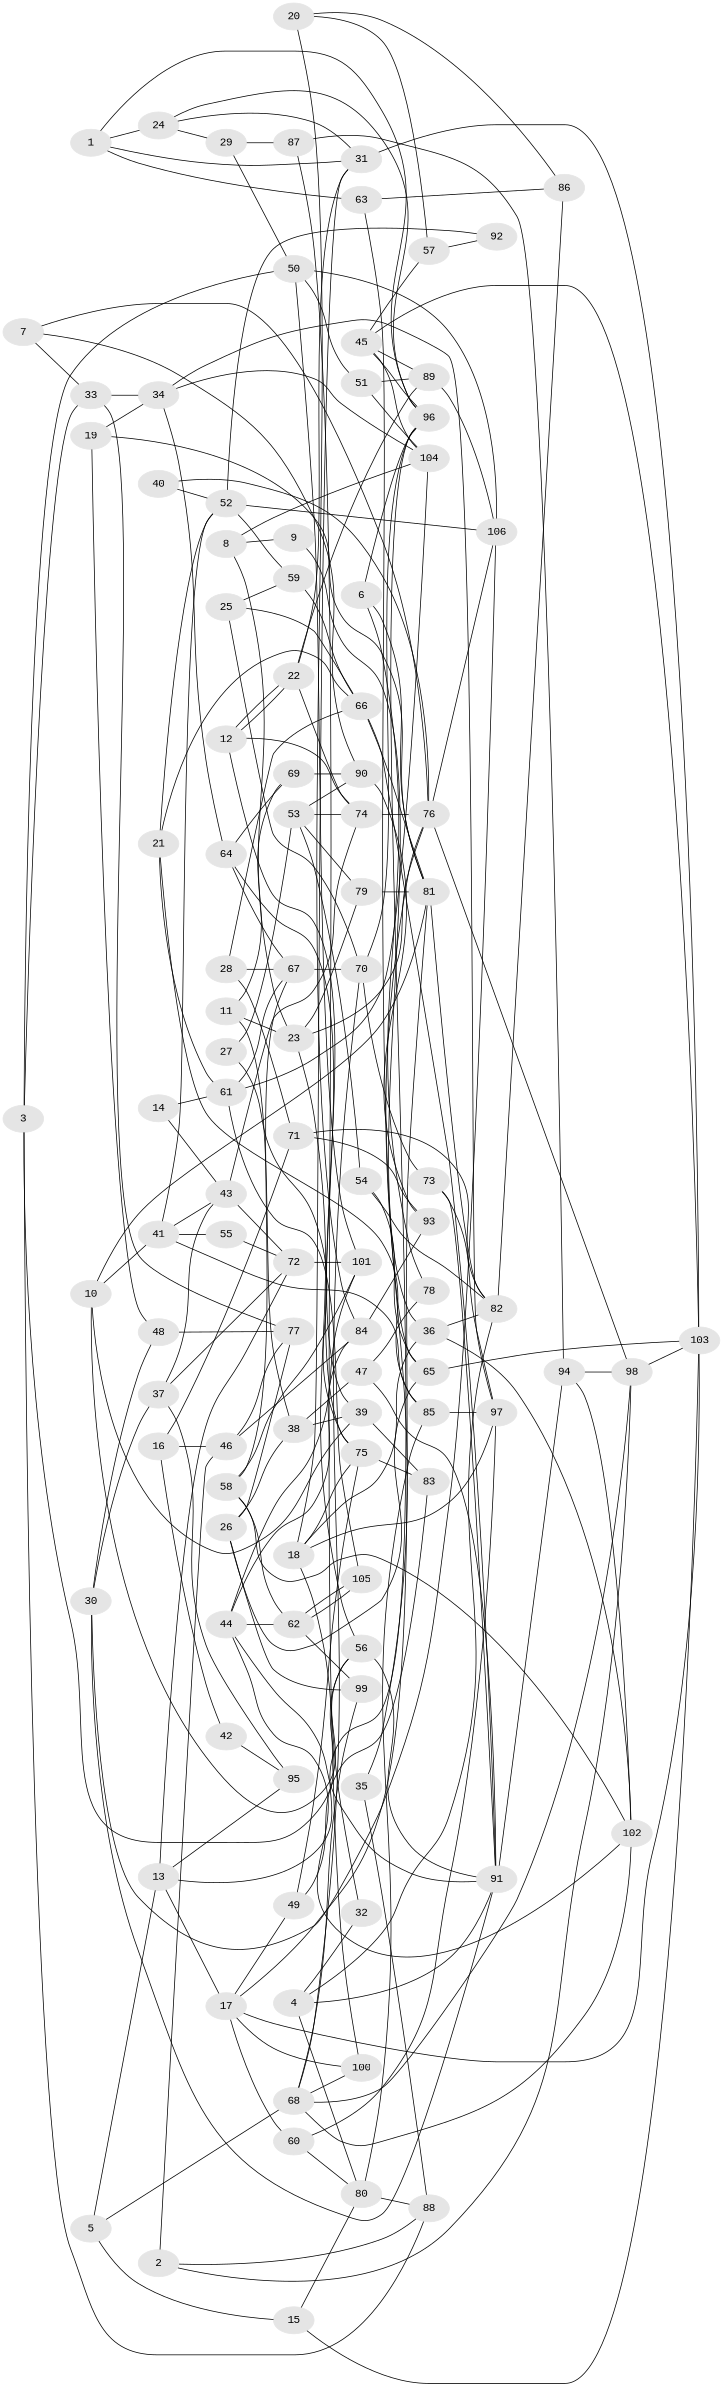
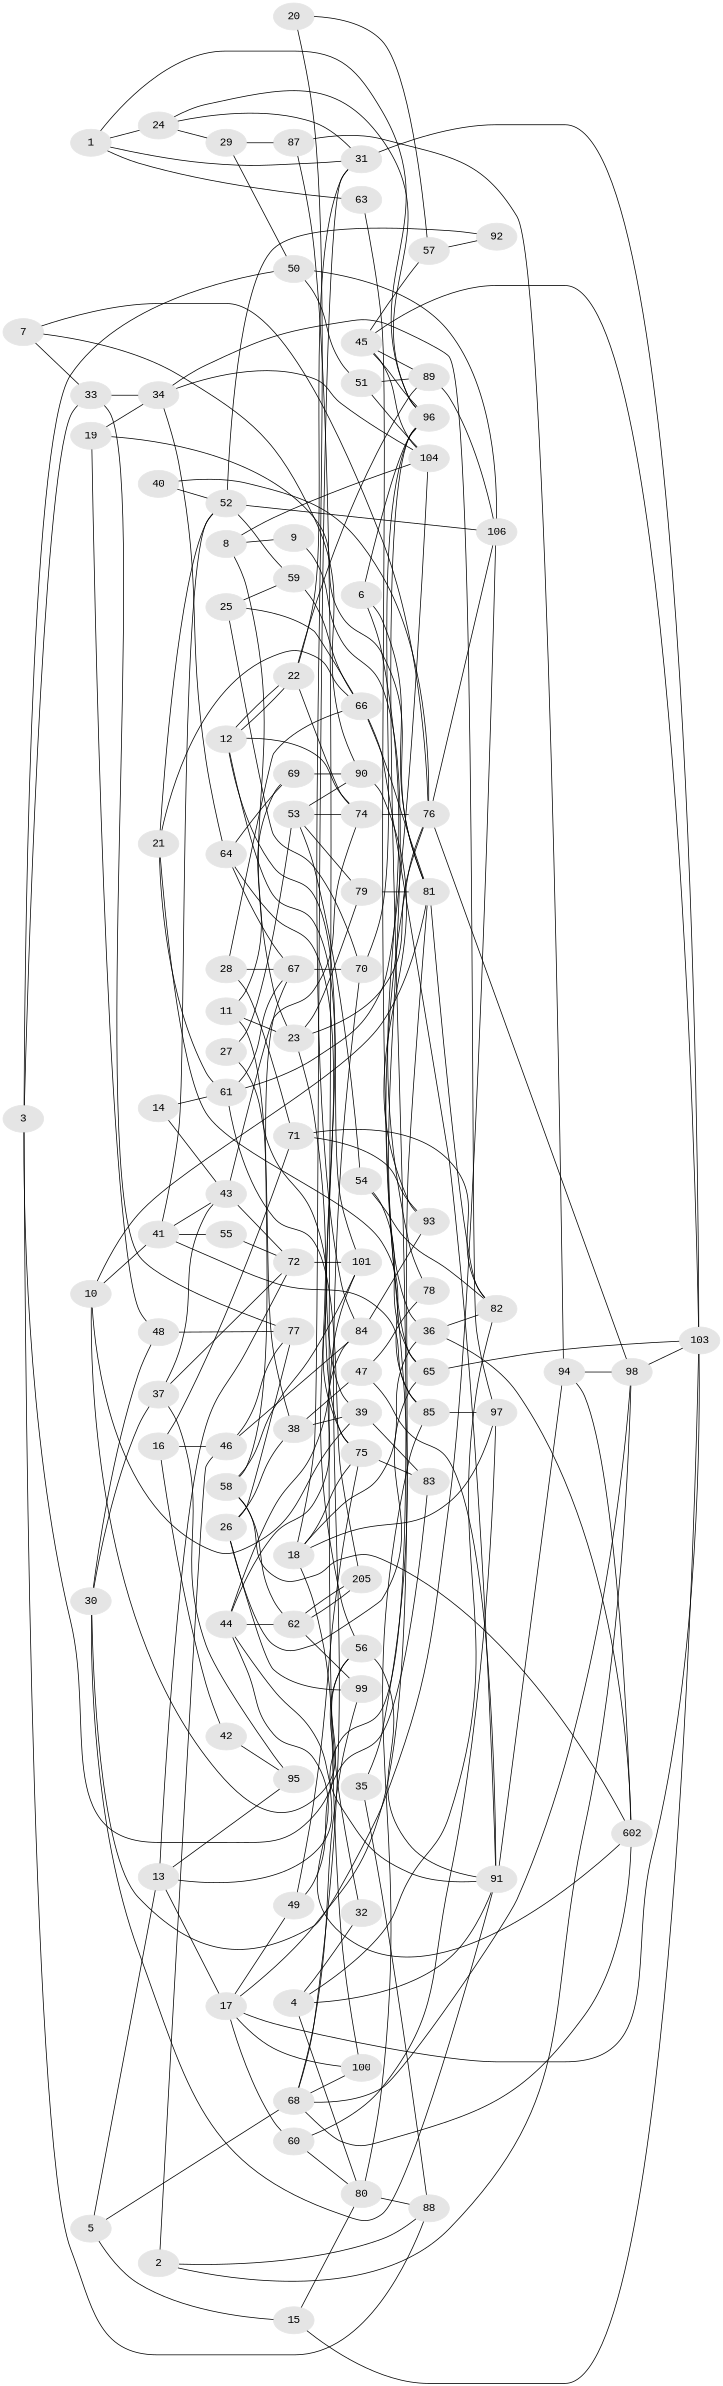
node "86": removed
edge "50" -- "101": now "12" -- "101"
node "73": removed
node "105": label "105" -> "205"
node "102": label "102" -> "602"
